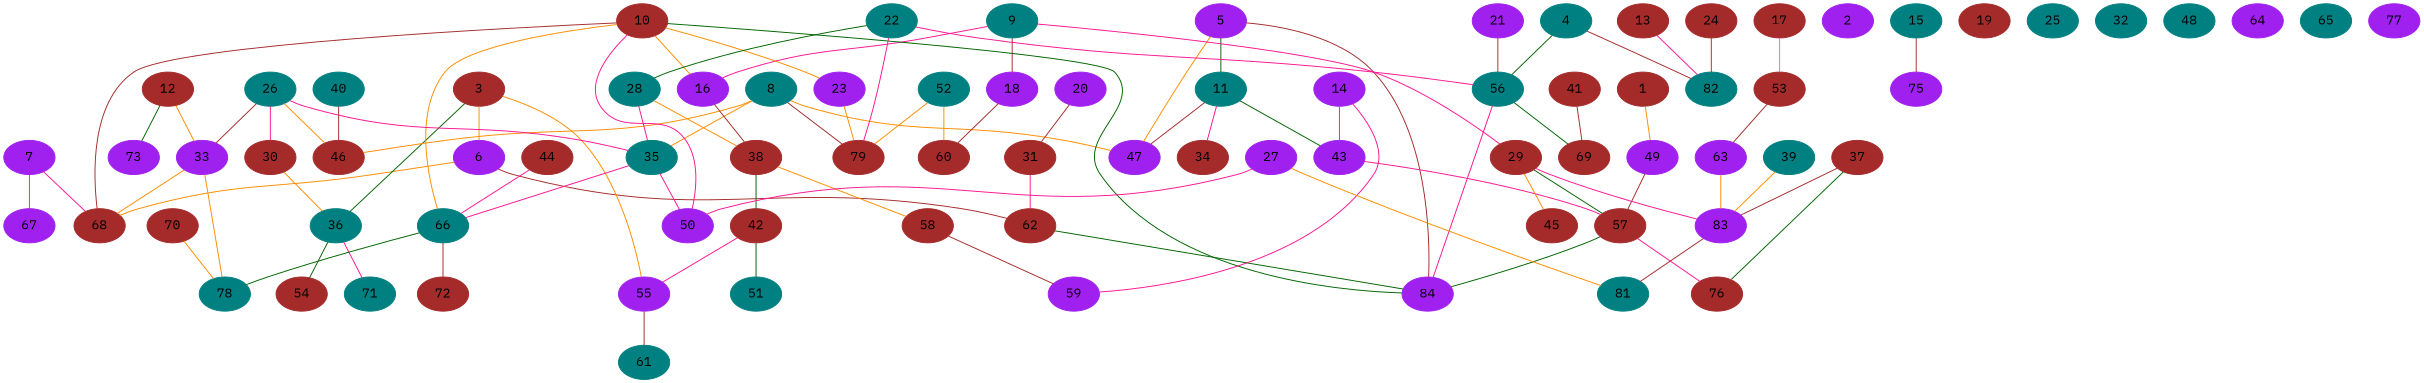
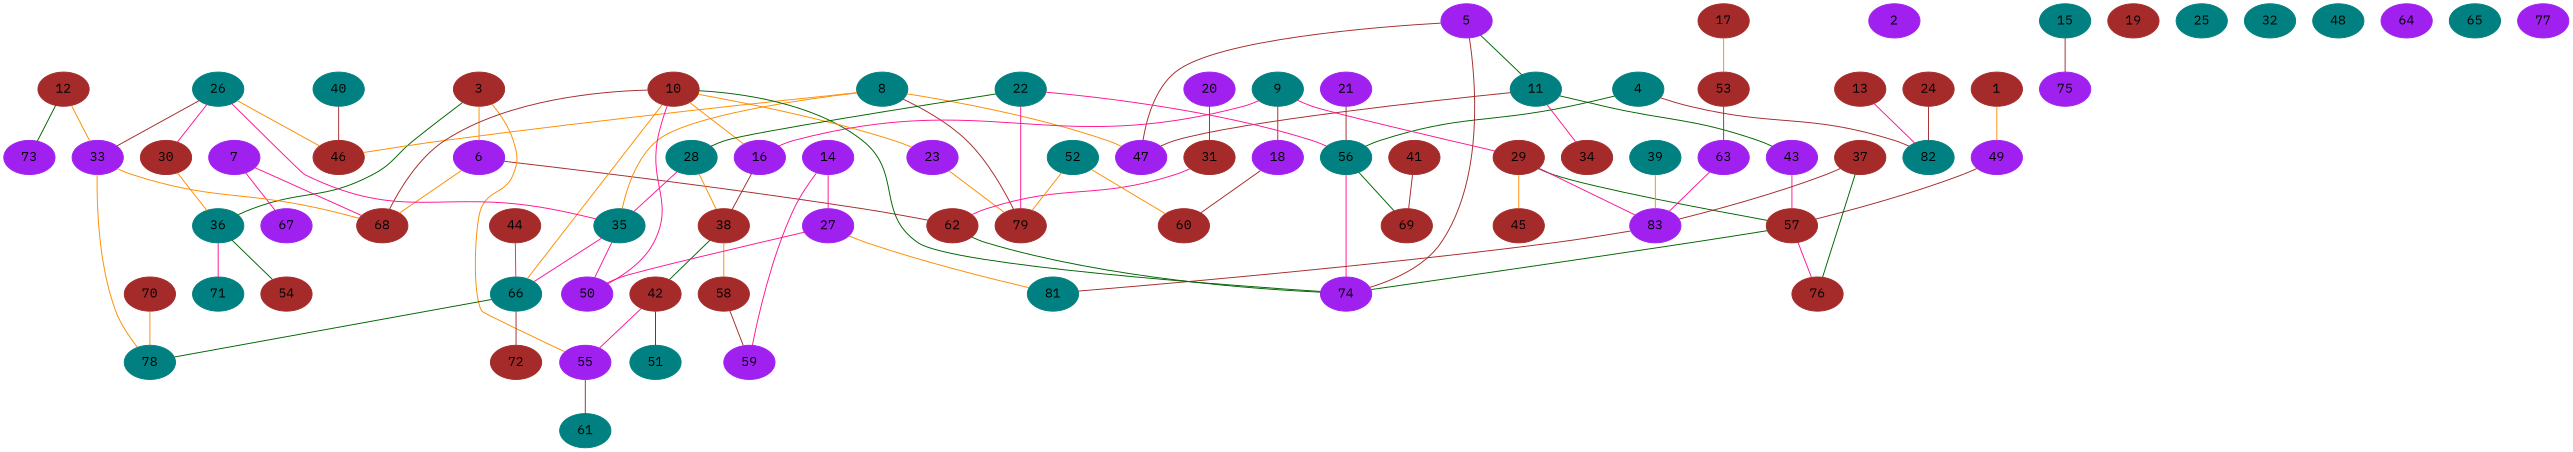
edge "5" -- "47": color darkorange -> brown
edge "14" -- "43": now "14" -- "27"
edge "63" -- "83": color darkorange -> deeppink
node "84": label "84" -> "74"
